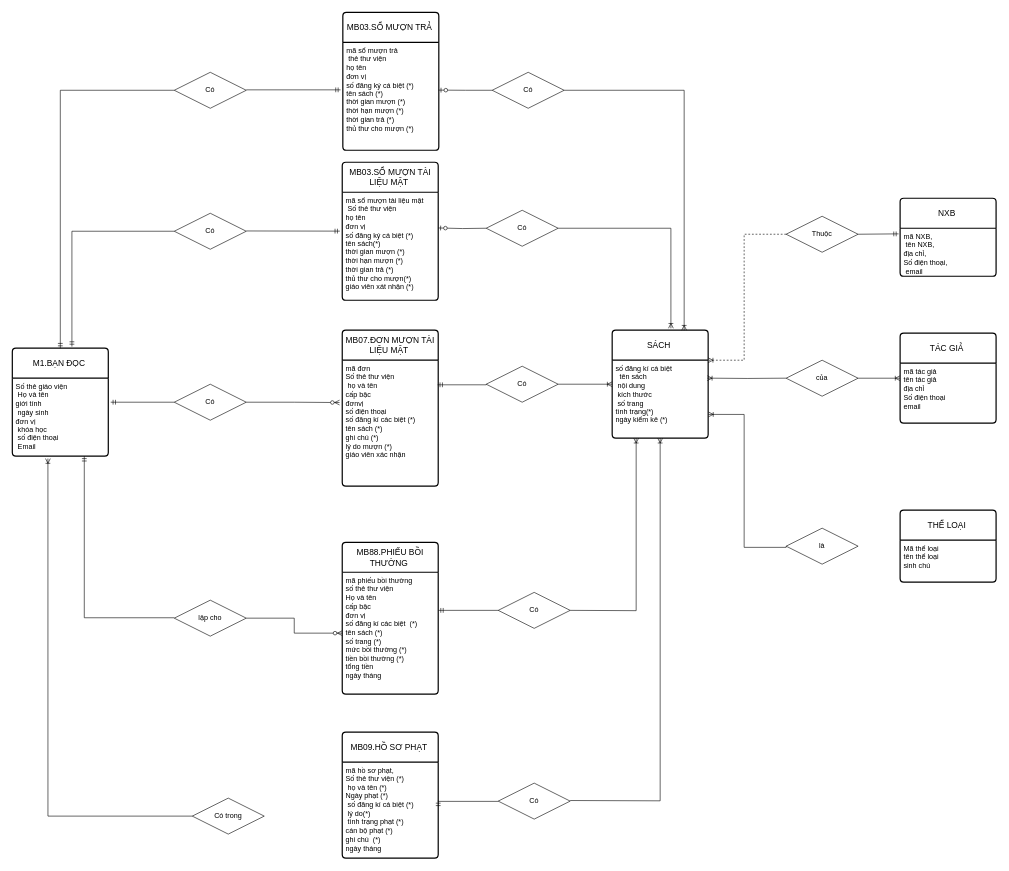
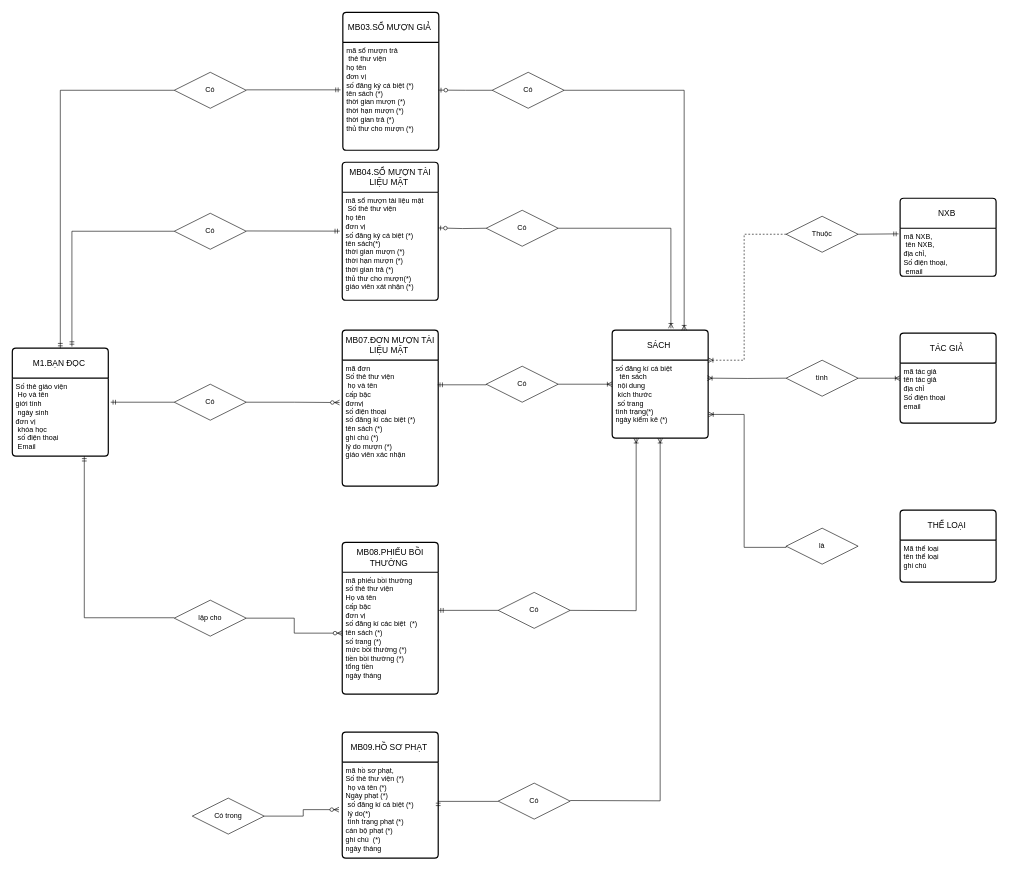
node "MB03.SỔ MƯỢN TRẢ": label "MB03.SỔ MƯỢN TRẢ" -> "MB03.SỔ MƯỢN GIẢ"
node "MB03.SỔ MƯỢN TÀI LIỆU MẬT": label "MB03.SỔ MƯỢN TÀI LIỆU MẬT" -> "MB04.SỔ MƯỢN TÀI LIỆU MẬT"
node "của": label "của" -> "tình"
edge "Có trong" -> "Số thẻ giáo viện Họ và tên giới tính ngày sinh đơn vị khóa học số điện thoại Email": removed
node "Mã thể loại tên thể loại sinh chú": label "Mã thể loại tên thể loại sinh chú" -> "Mã thể loại tên thể loại ghi chú"
node "MB88.PHIẾU BỒI THƯỜNG": label "MB88.PHIẾU BỒI THƯỜNG" -> "MB08.PHIẾU BỒI THƯỜNG"
edge "Có trong" -> "mã hồ sơ phạt, Số thẻ thư viện (*) họ và tên (*) Ngày phạt (*) số đăng kí cá biệt (*) lý do(*) tình trạng phạt (*) cán bộ phạt (*) ghi chú (*) ngày tháng": added
